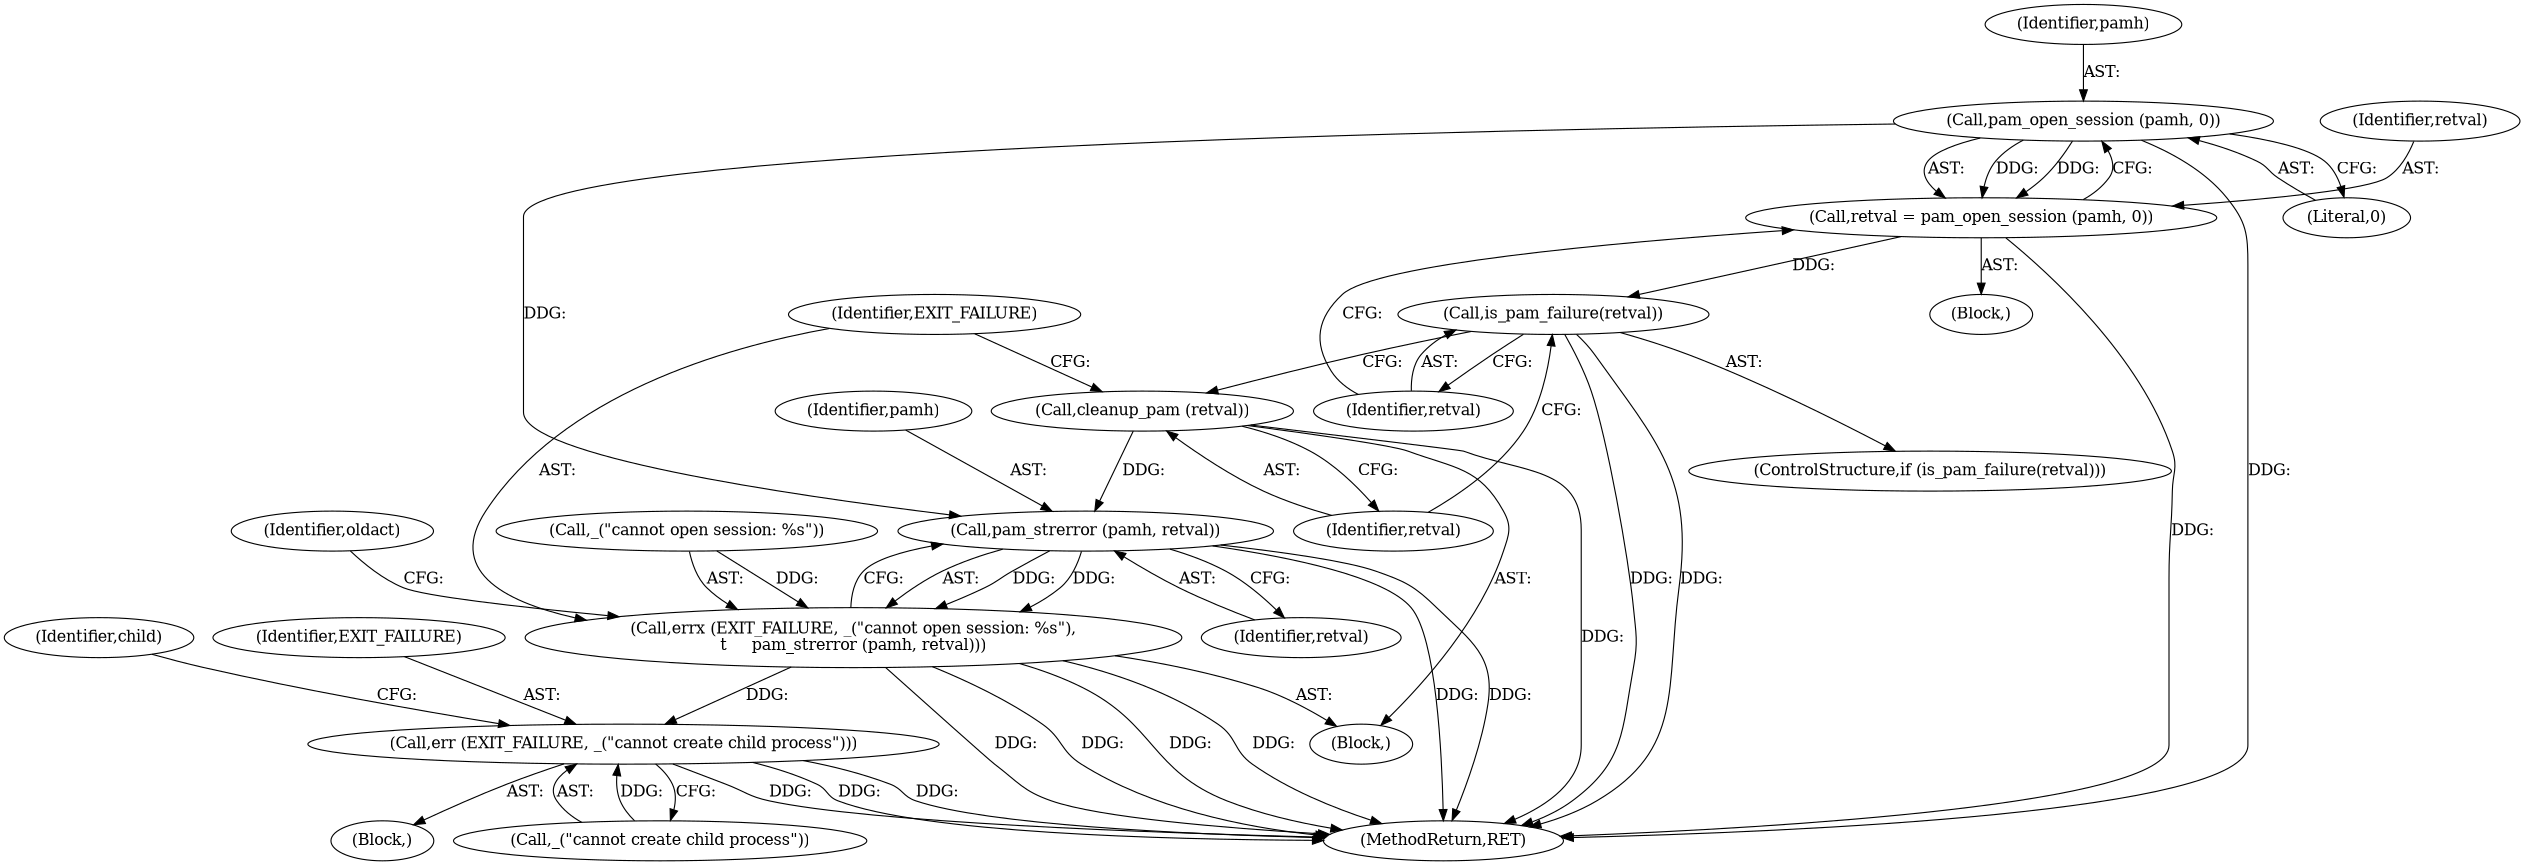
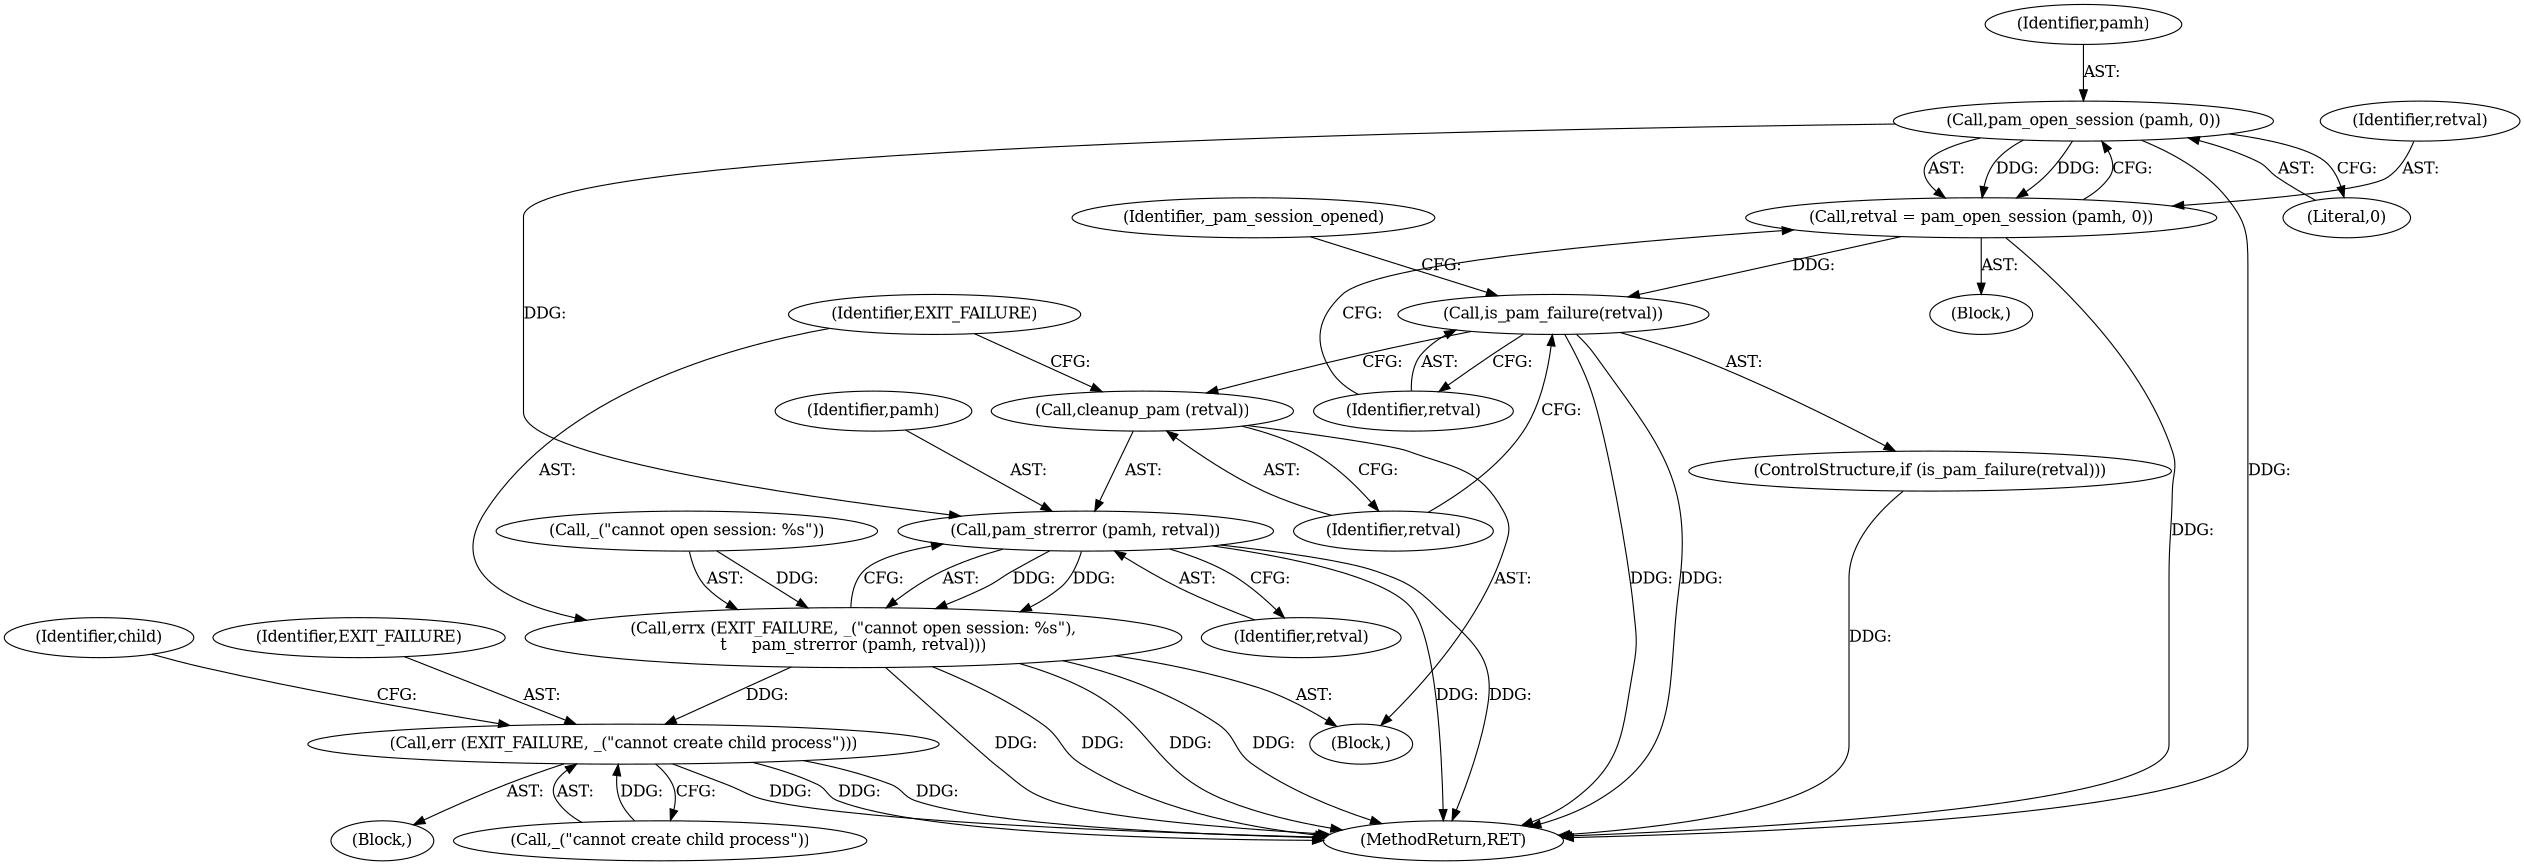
node "(Identifier,_pam_session_opened)": added
edge "(Call,cleanup_pam (retval))" -> "(Call,pam_strerror (pamh, retval))": label "DDG: " -> "AST: "
edge "(Call,cleanup_pam (retval))" -> "(MethodReturn,RET)": now "(ControlStructure,if (is_pam_failure(retval)))" -> "(MethodReturn,RET)"
node "(Identifier,oldact)": removed
